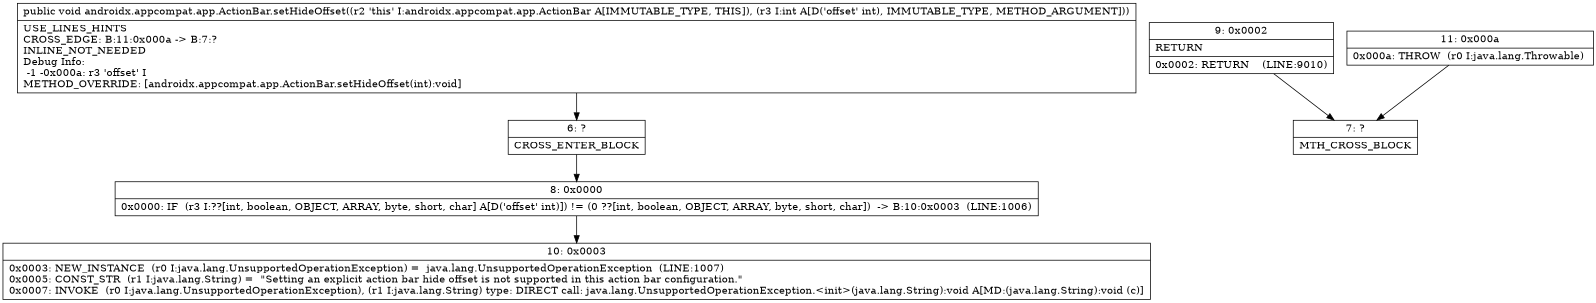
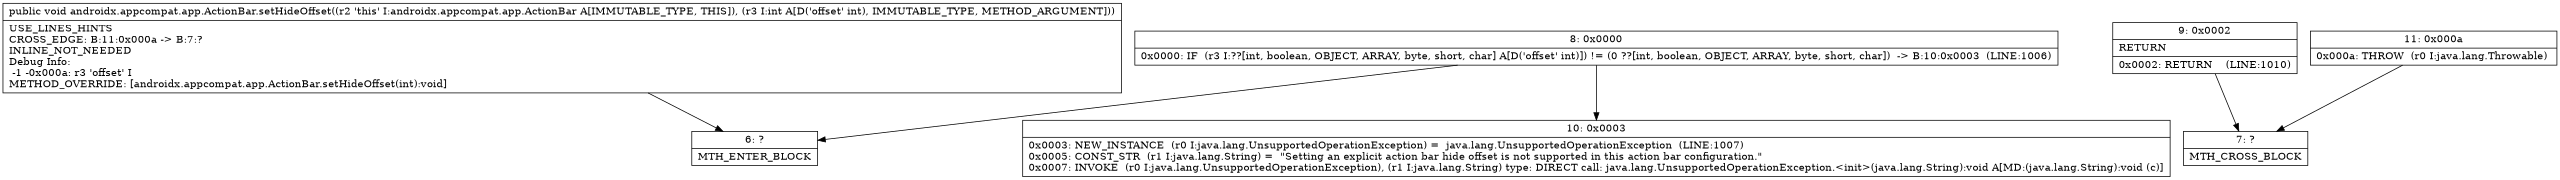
node "9: 0x0002": text "0x0002: RETURN    (LINE:9010)" -> "0x0002: RETURN    (LINE:1010)"
node "6: ?": text "CROSS_ENTER_BLOCK" -> "MTH_ENTER_BLOCK"
edge "6: ?" -> "8: 0x0000": reversed
